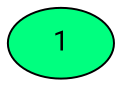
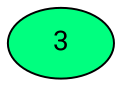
node "1": label "1" -> "3"
